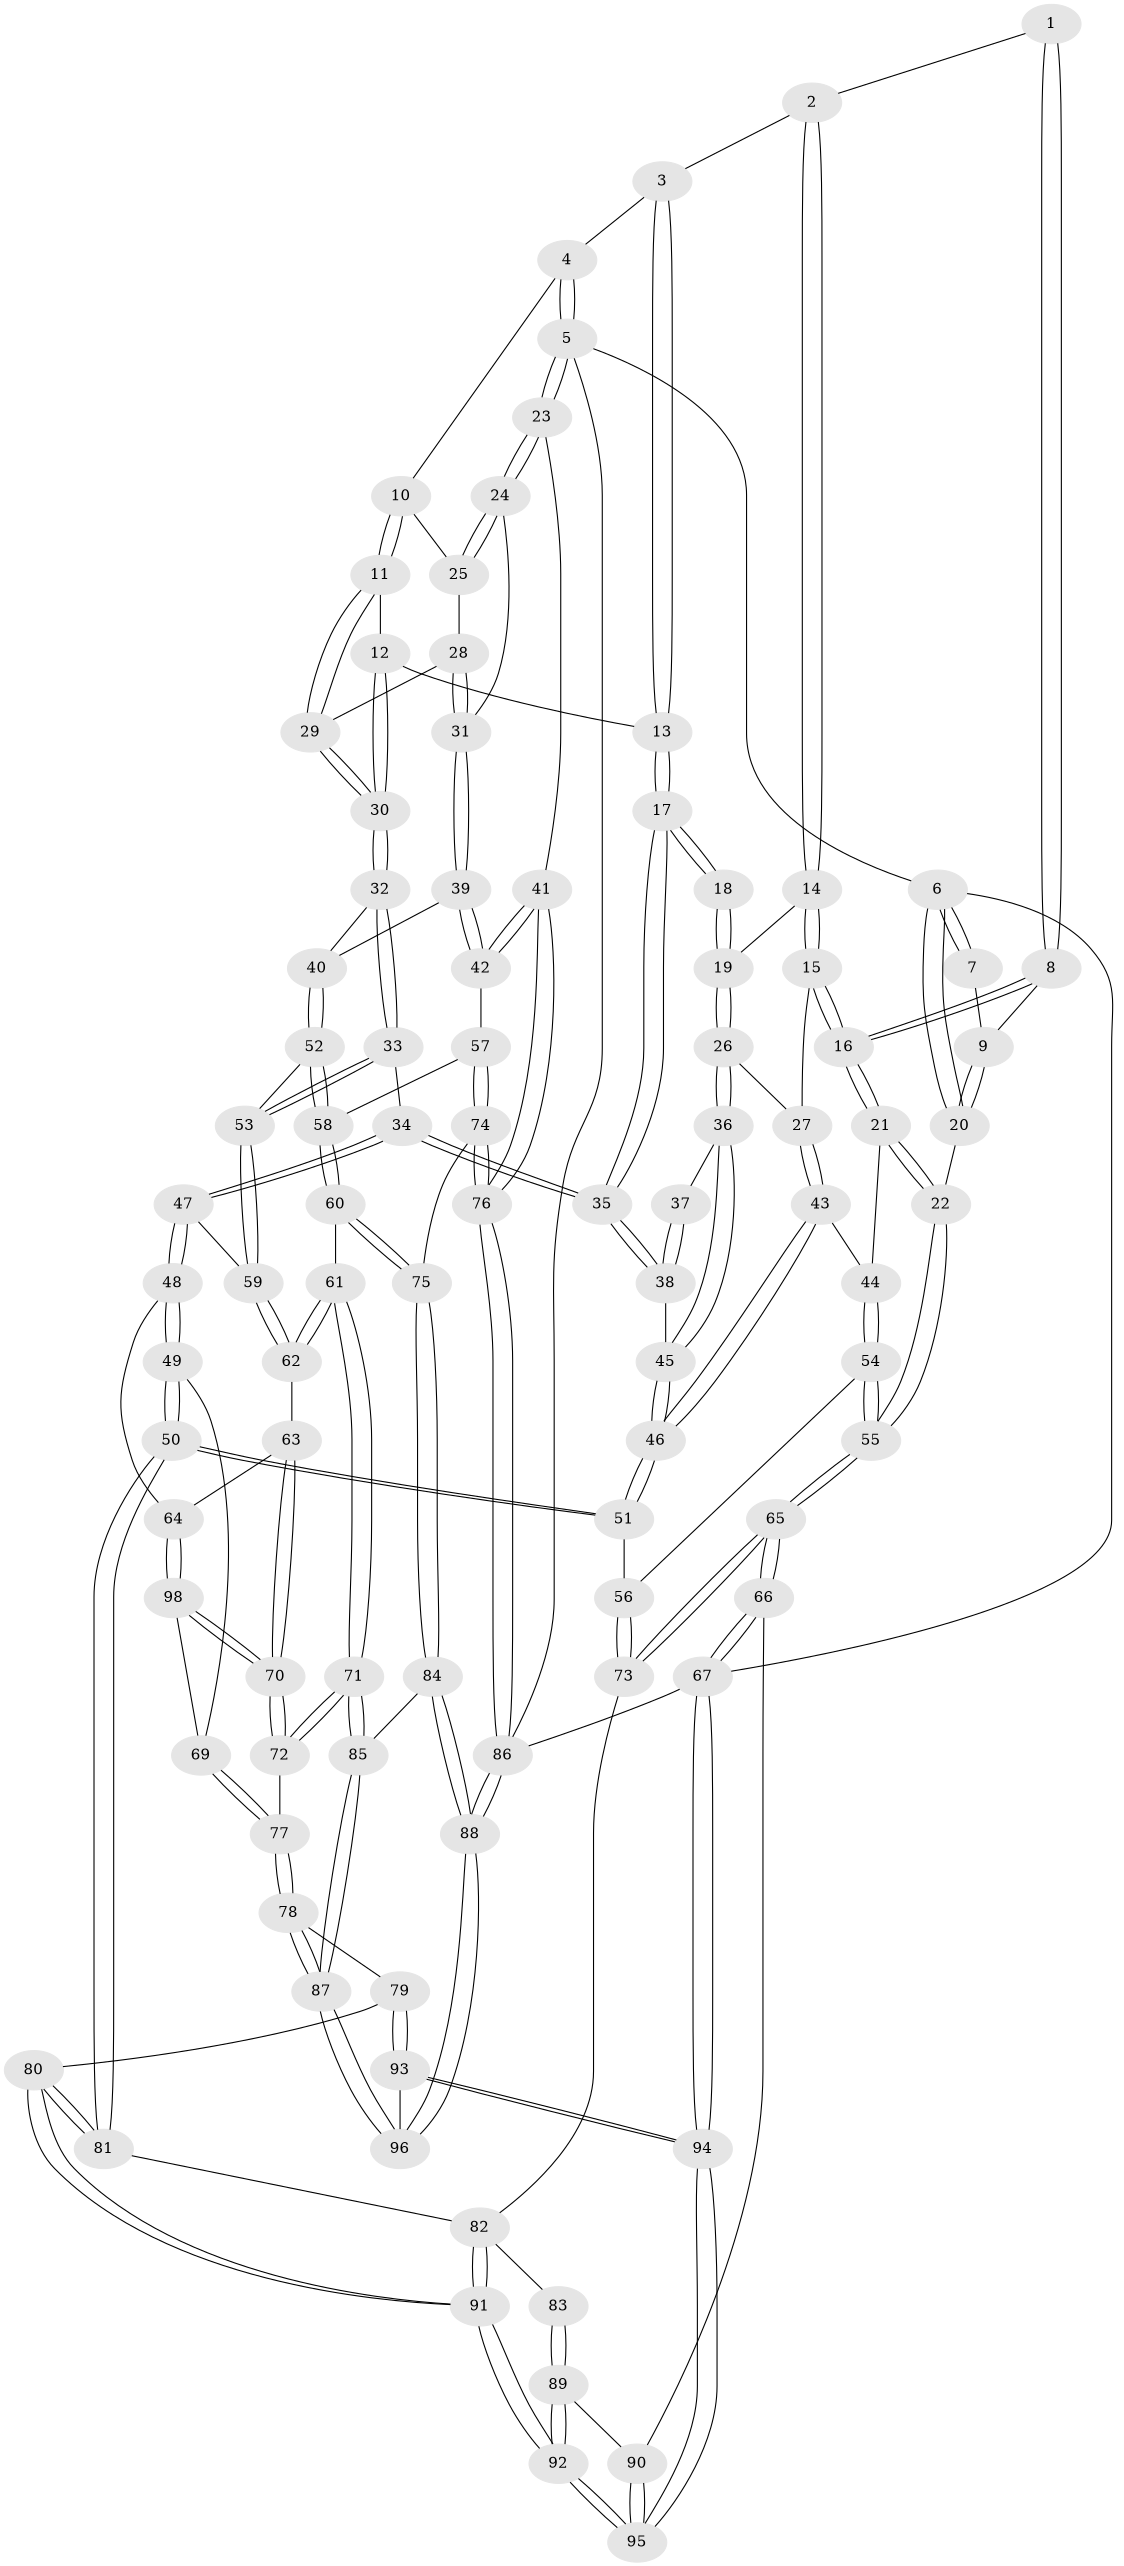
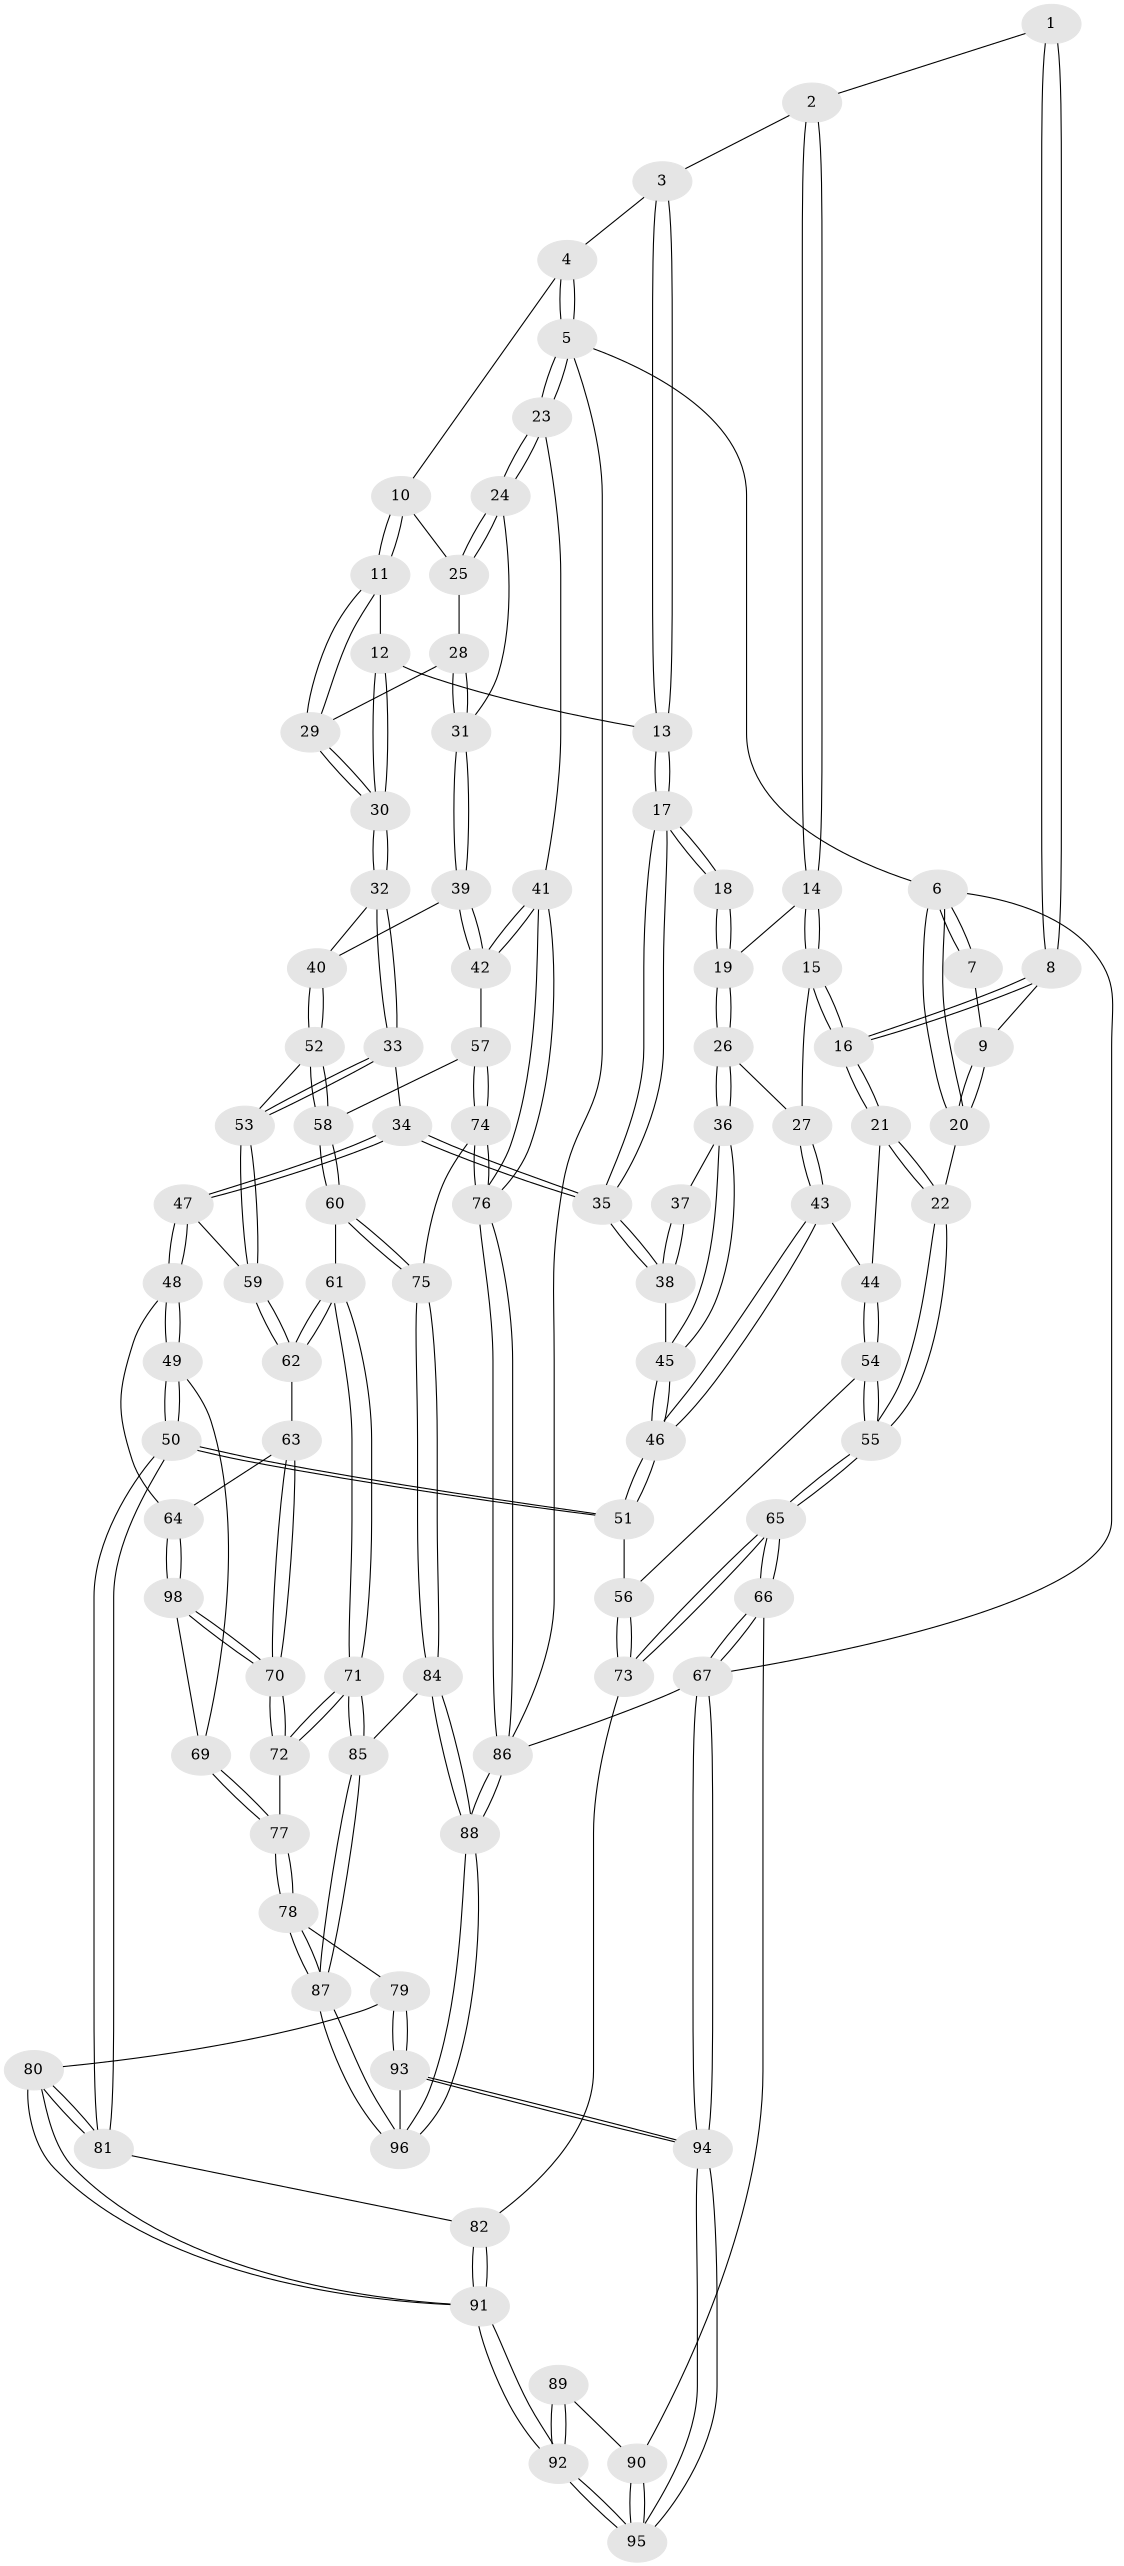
node "83": removed
